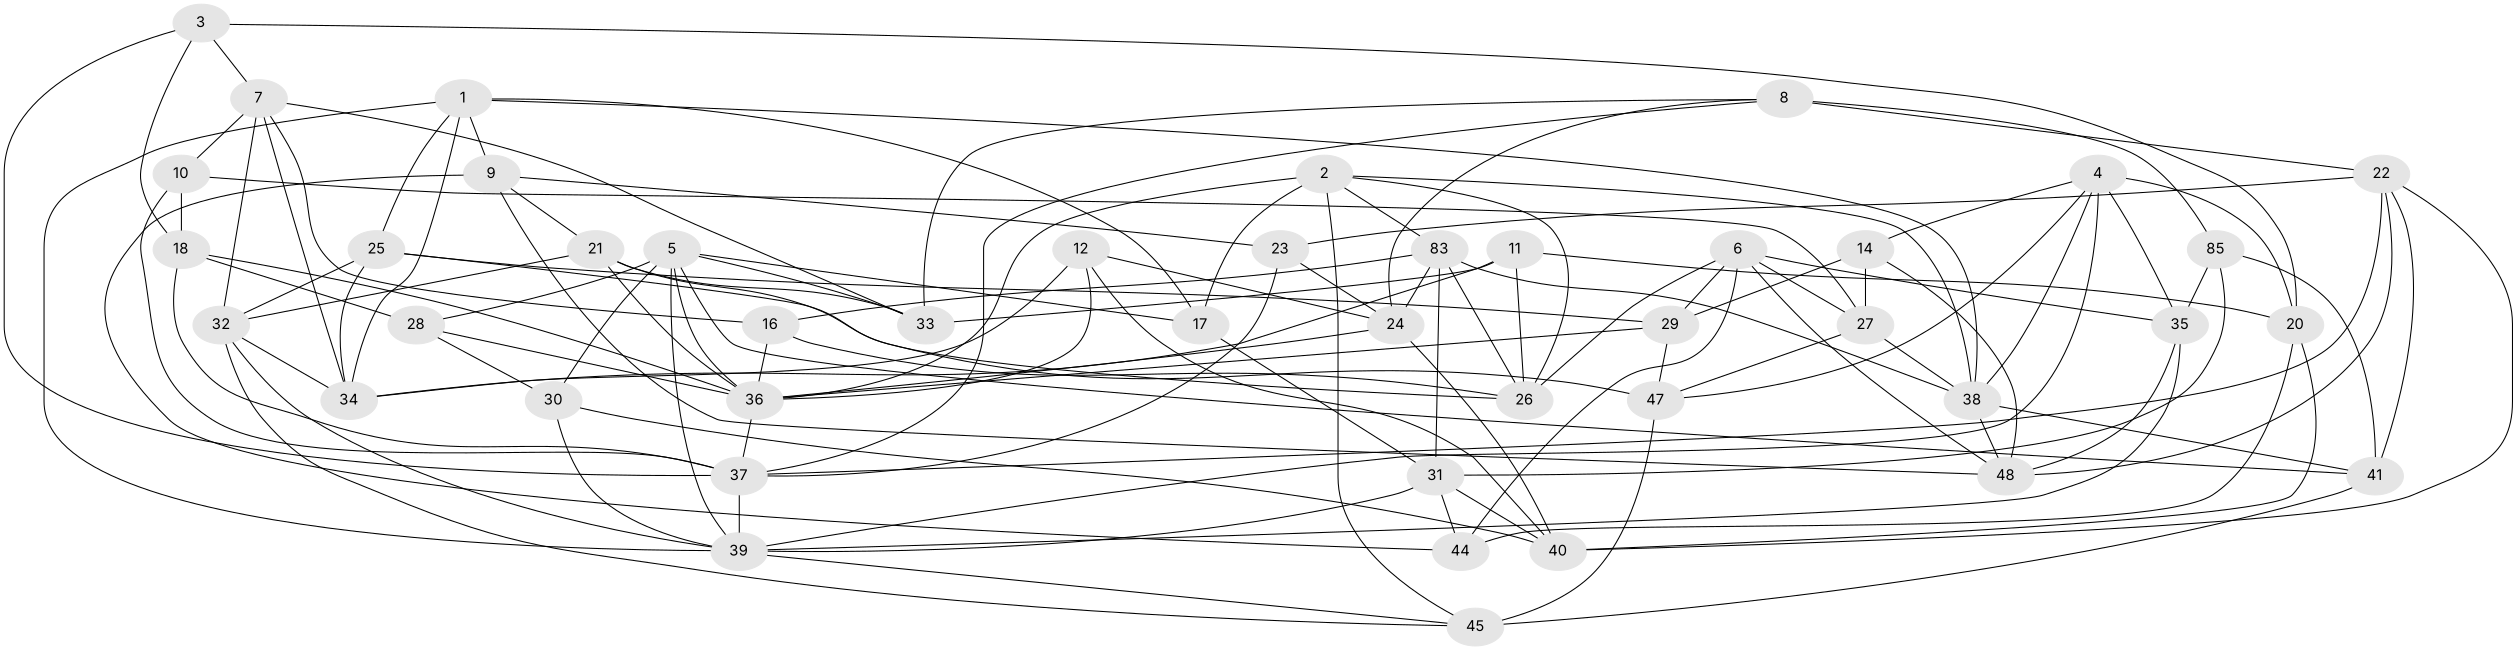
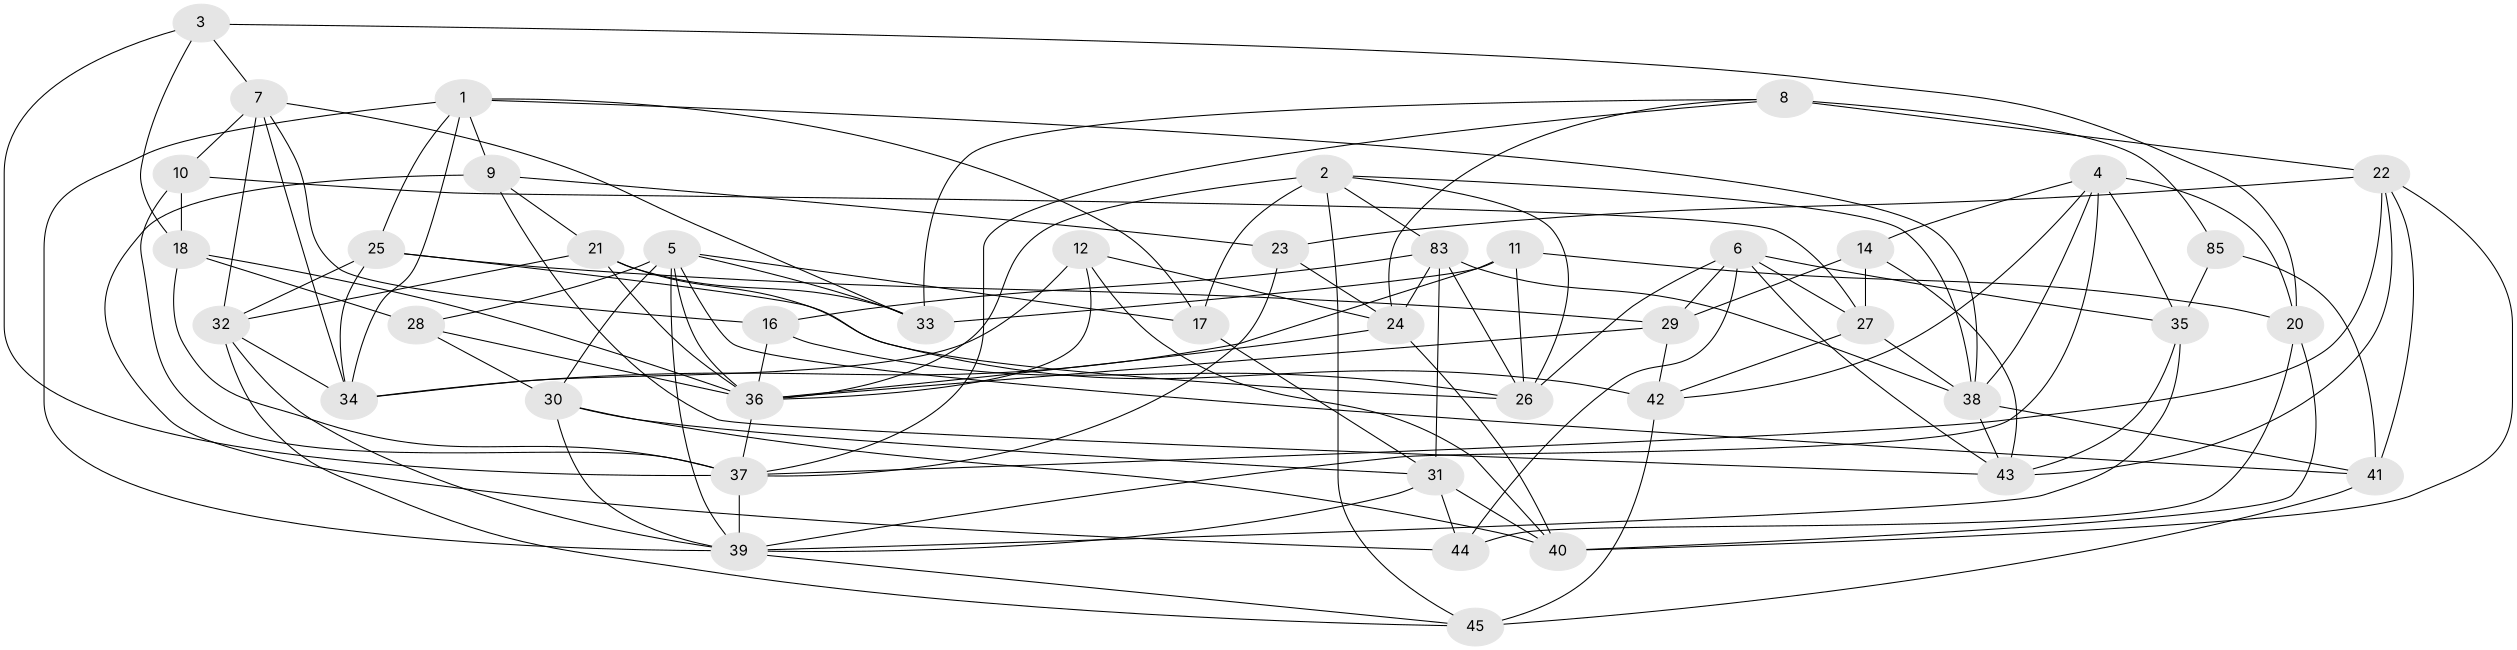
node "47": label "47" -> "42"
edge "85" -- "31": now "30" -- "31"
node "48": label "48" -> "43"
